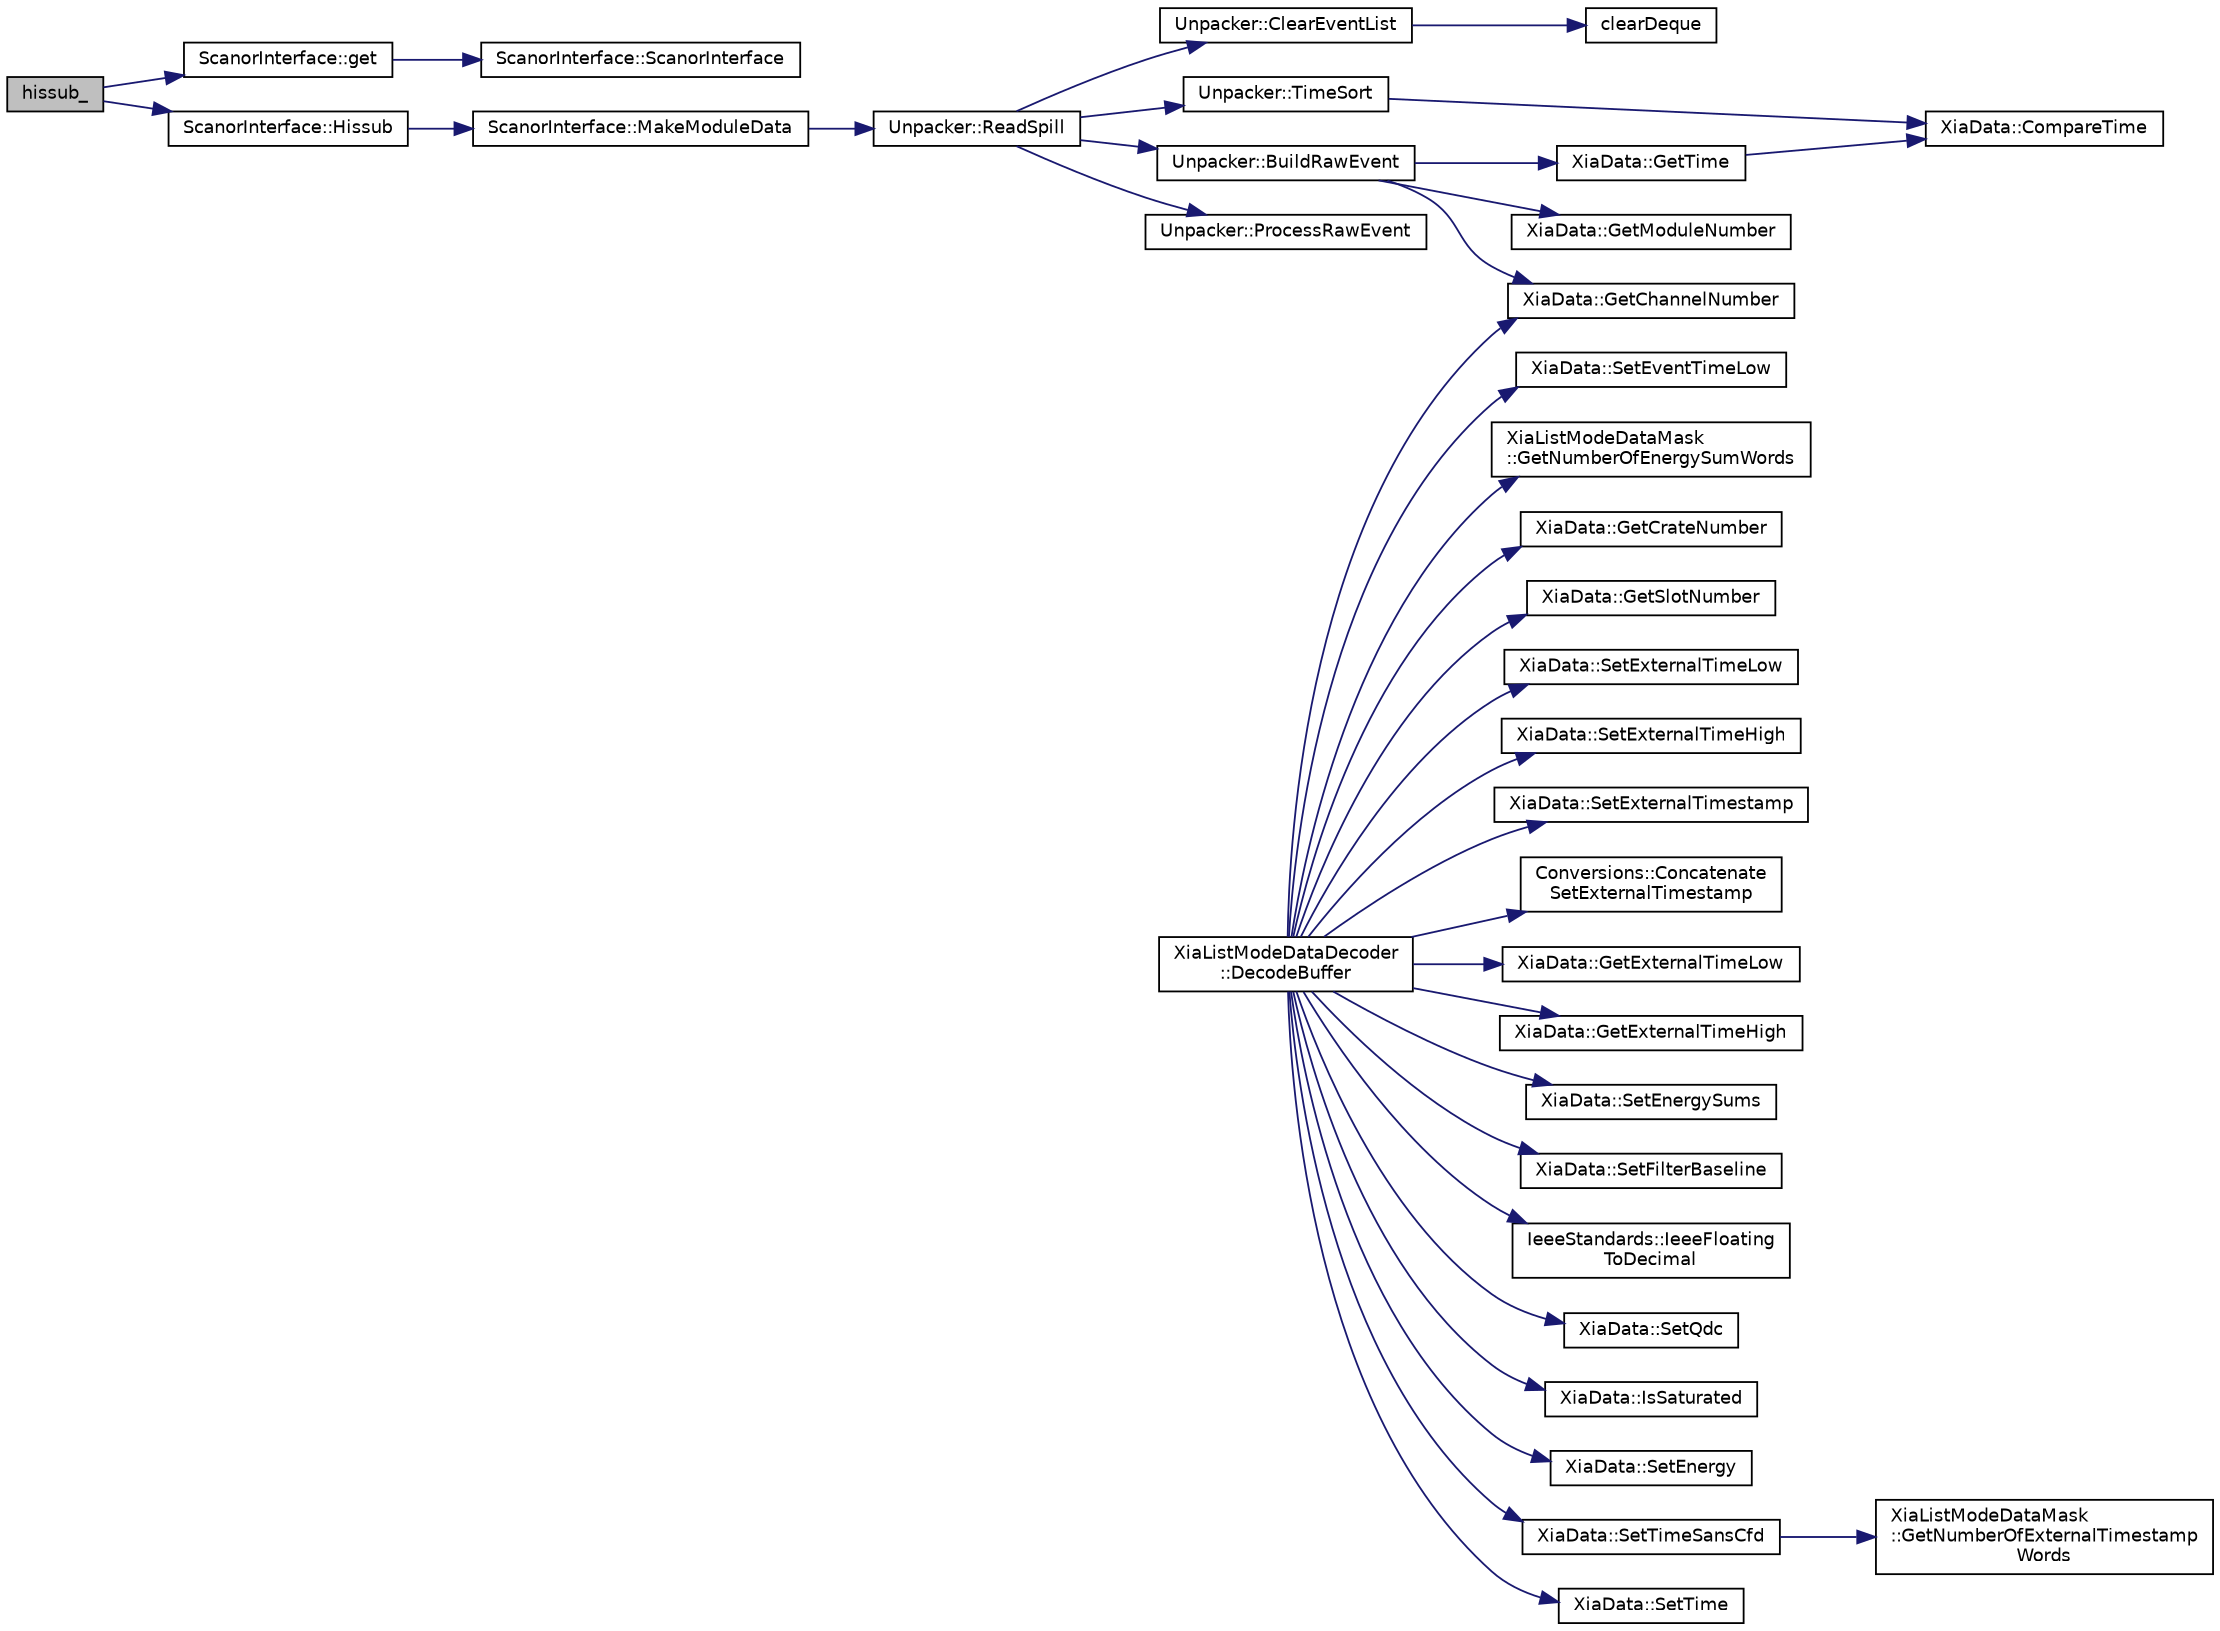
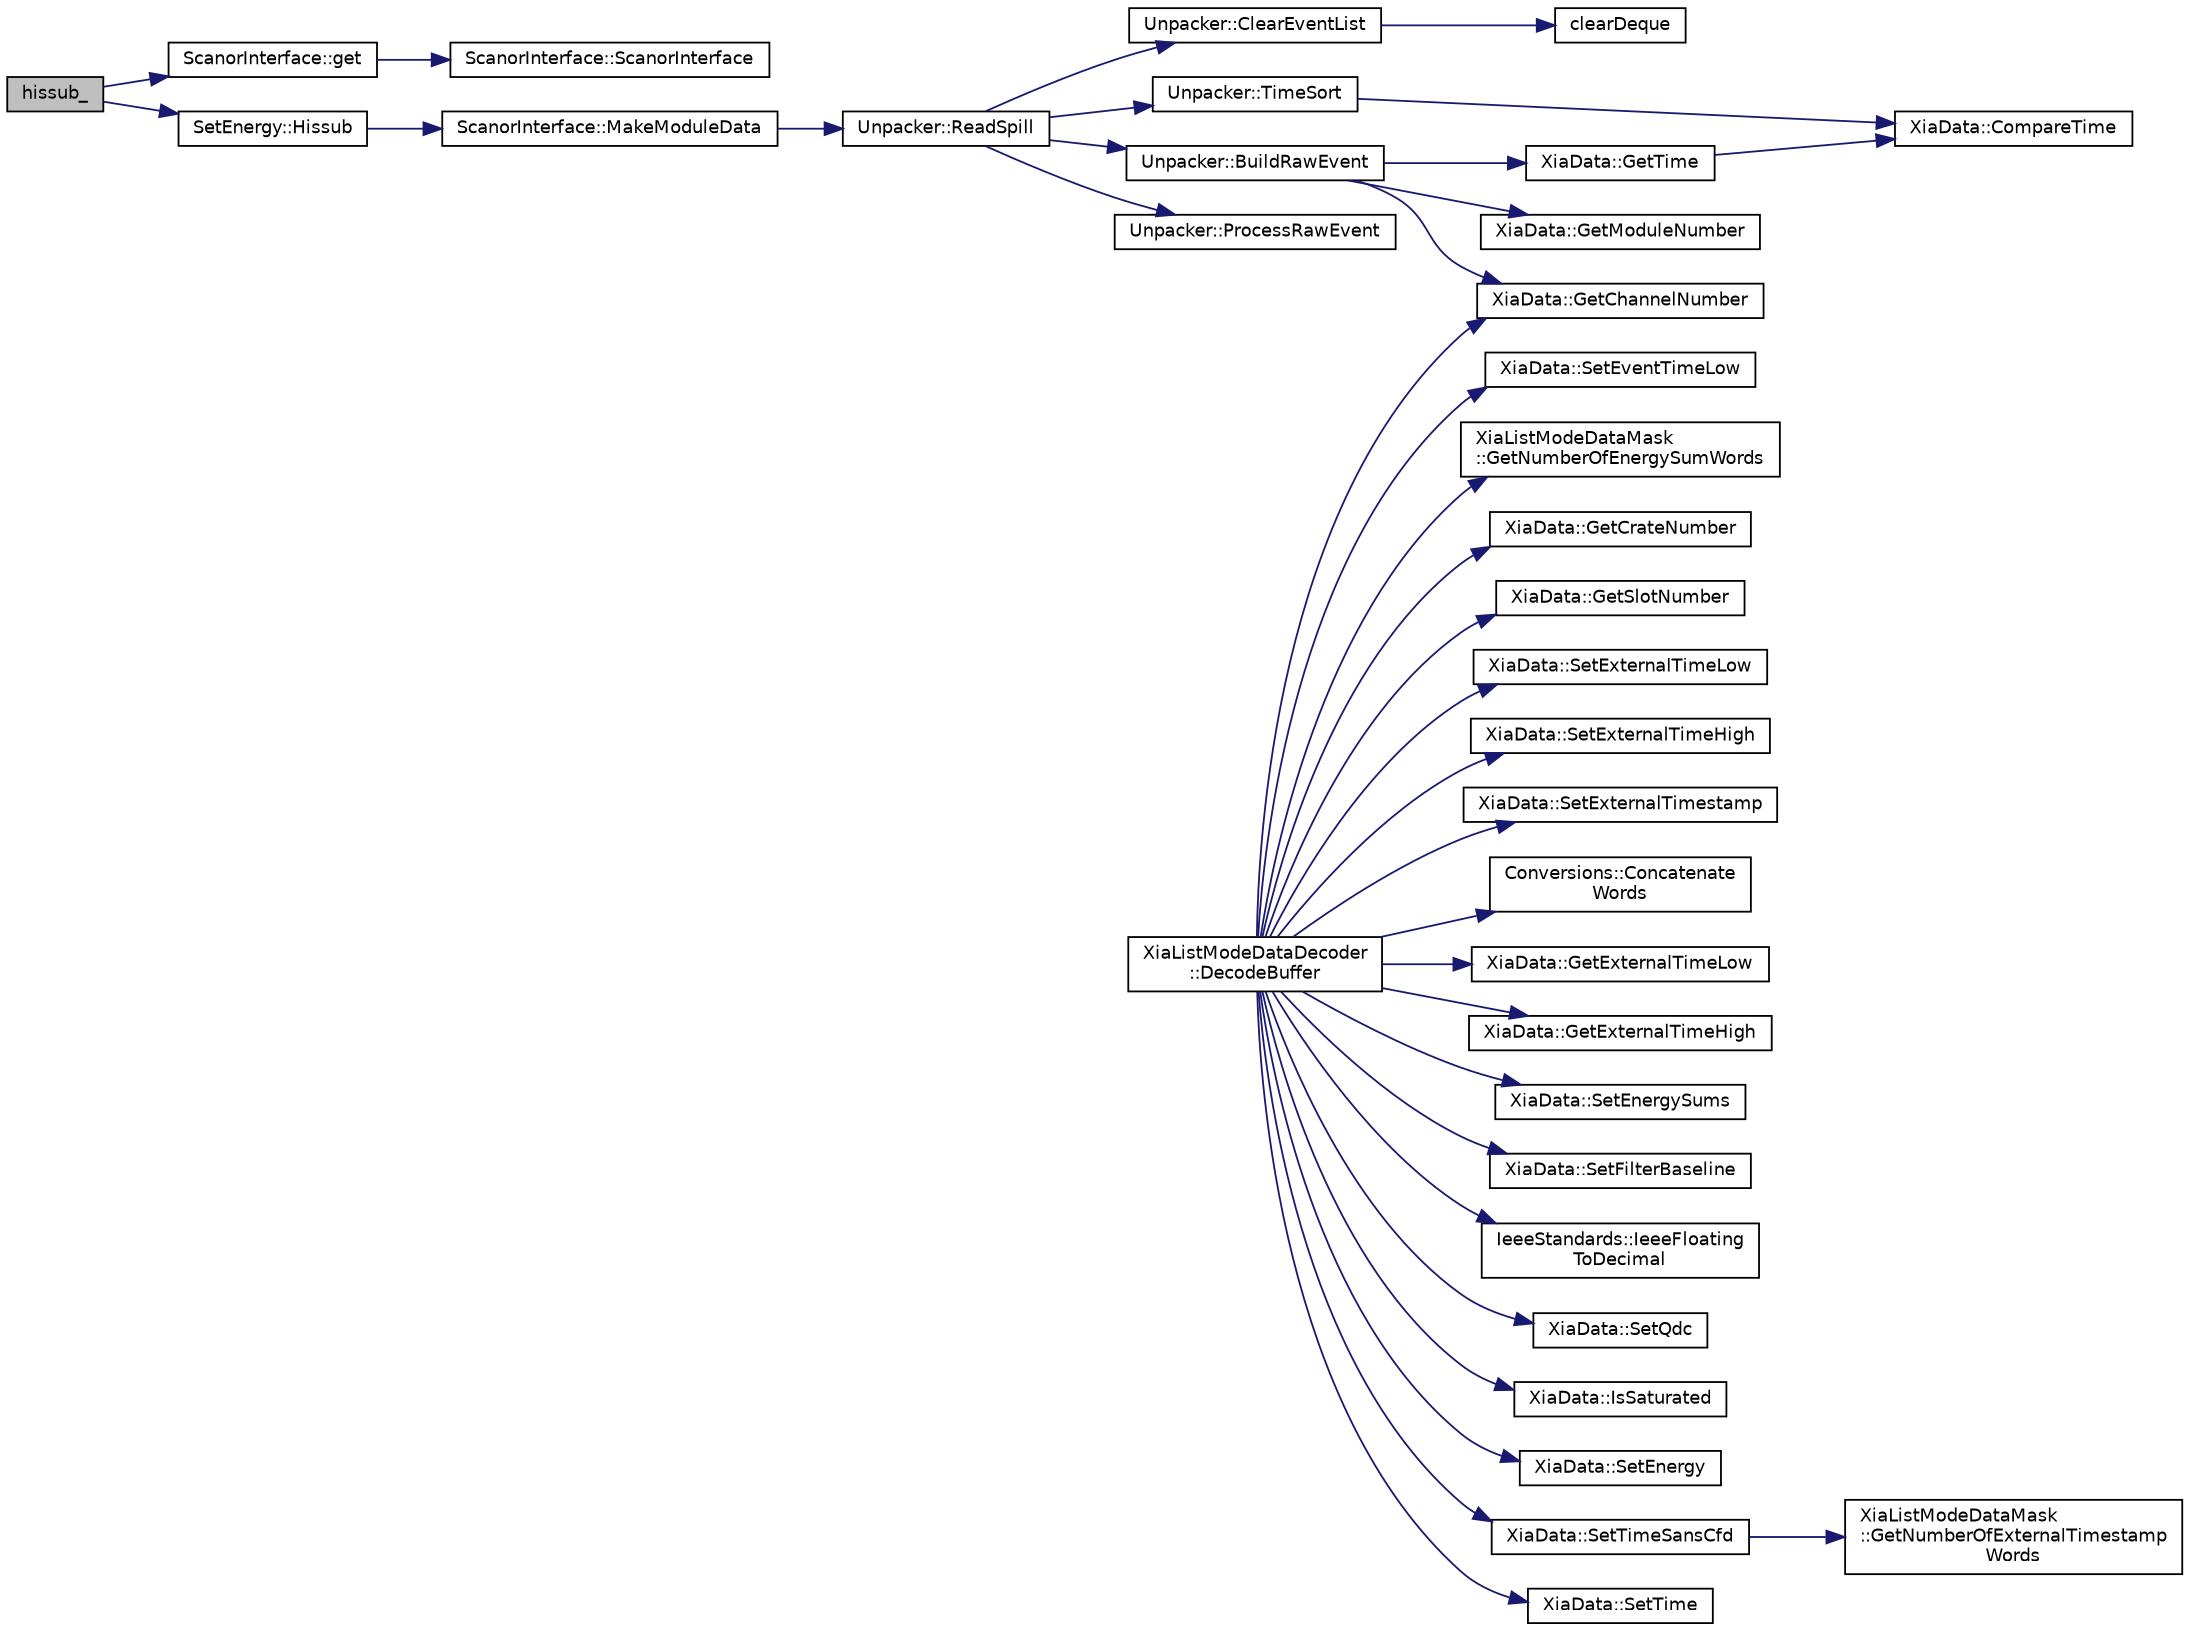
node "ScanorInterface::Hissub": label "ScanorInterface::Hissub" -> "SetEnergy::Hissub"
node "Conversions::Concatenate SetExternalTimestamp": label "Conversions::Concatenate SetExternalTimestamp" -> "Conversions::Concatenate Words"
